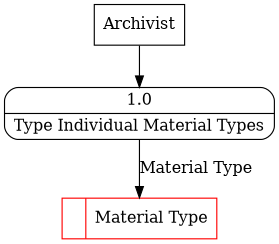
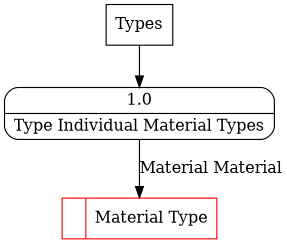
node "Archivist": label "Archivist" -> "Types"
edge "1.0" -> "Material Type": label "Material Type" -> "Material Material"
